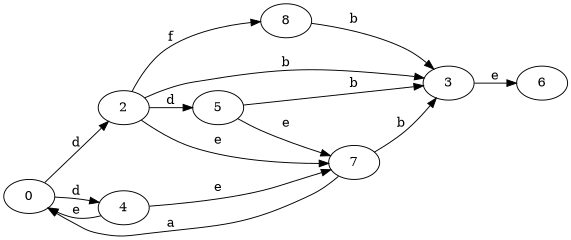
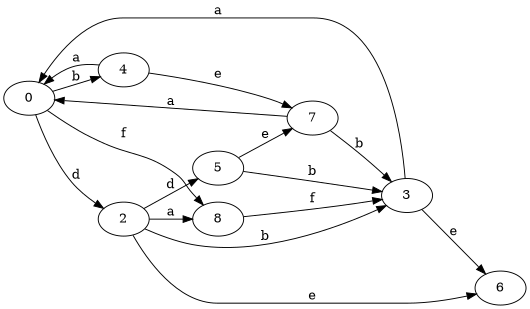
edge "3" -> "0": added, label "a"
edge "8" -> "3": label "b" -> "f"
edge "2" -> "8": label "f" -> "a"
edge "0" -> "8": added, label "f"
edge "2" -> "7": now "2" -> "6"
edge "0" -> "4": label "d" -> "b"
edge "4" -> "0": label "e" -> "a"
